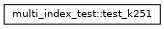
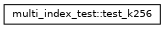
node "multi_index_test::test_k251": label "multi_index_test::test_k251" -> "multi_index_test::test_k256"
